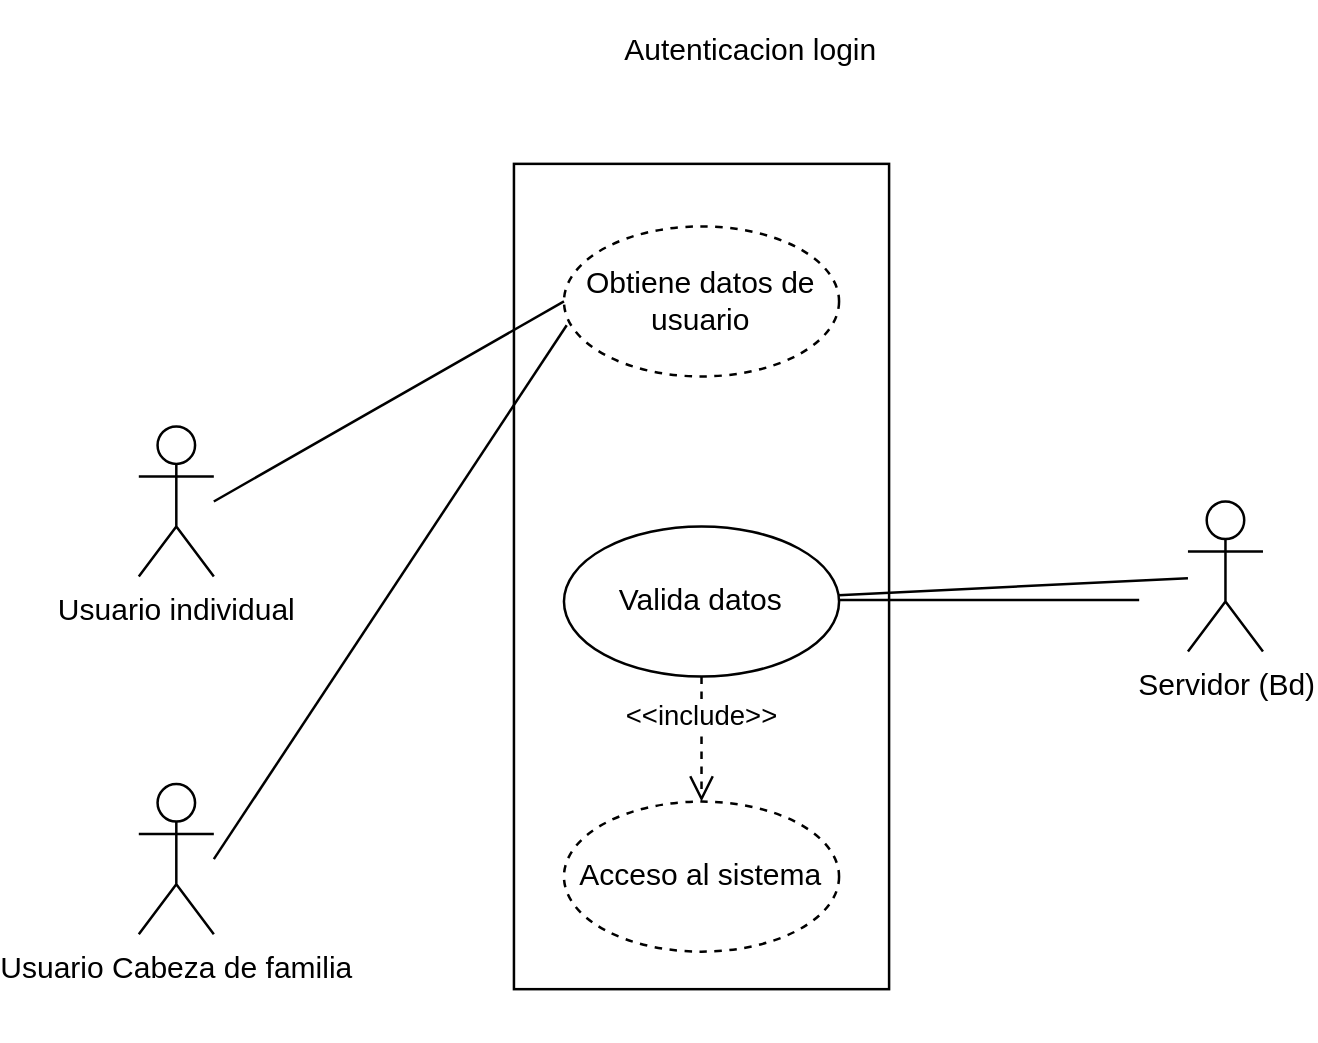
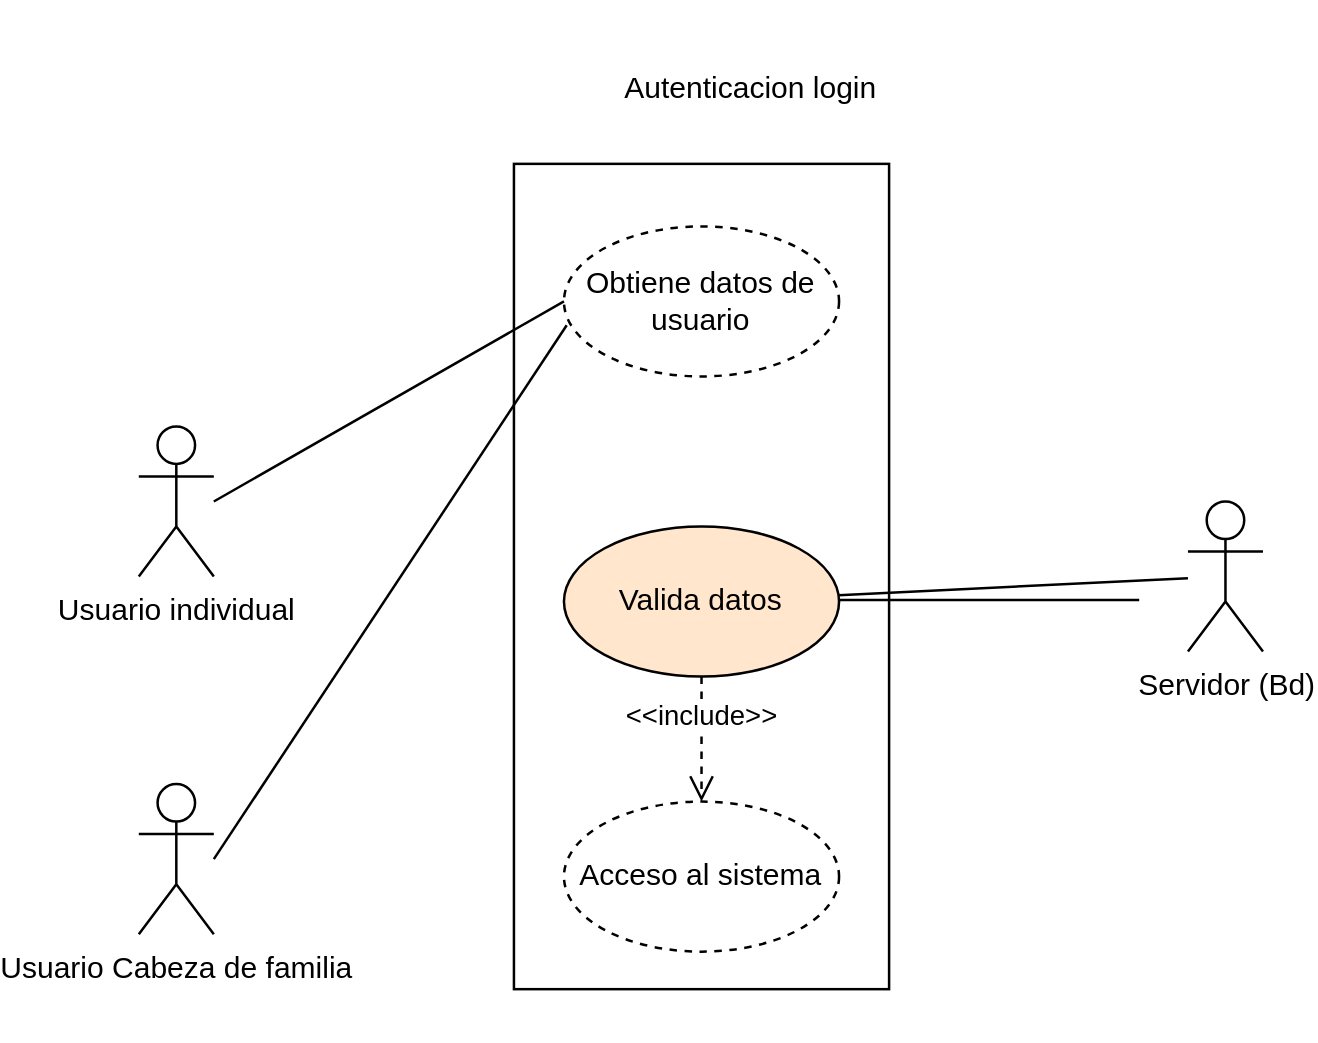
node "Autenticacion login": moved (751, 51) -> (751, 89)
node "Valida datos": fillcolor #ffffff -> #ffe6cc
